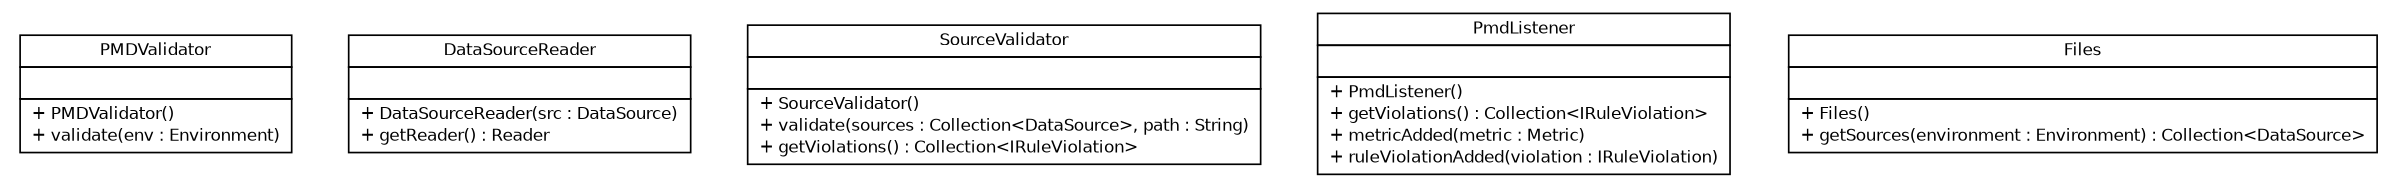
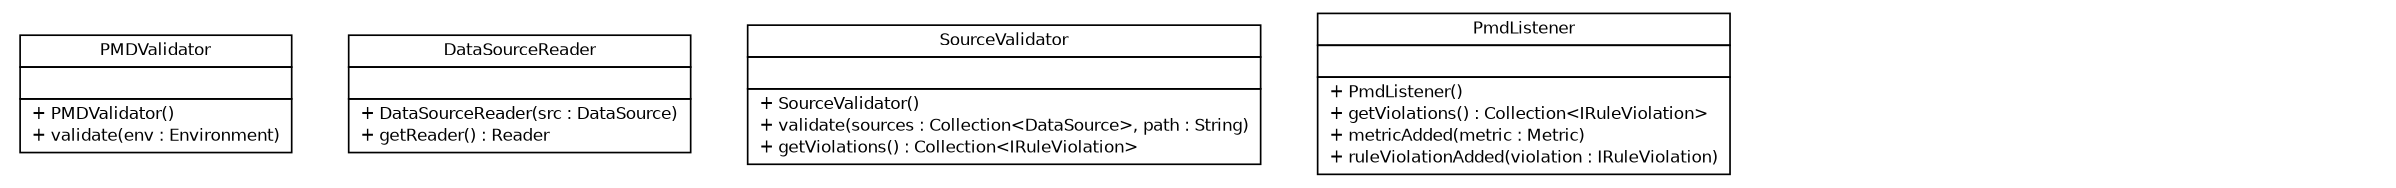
node "Files": removed
